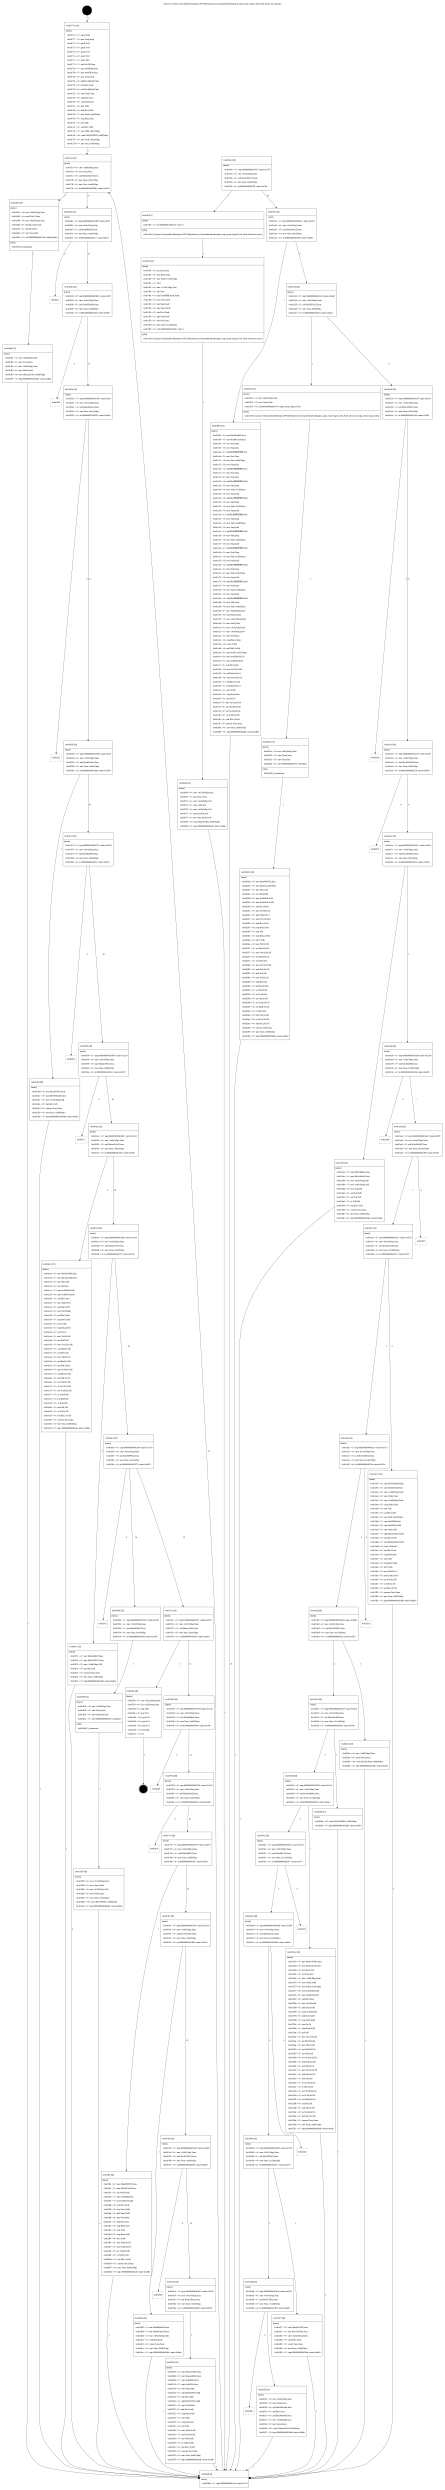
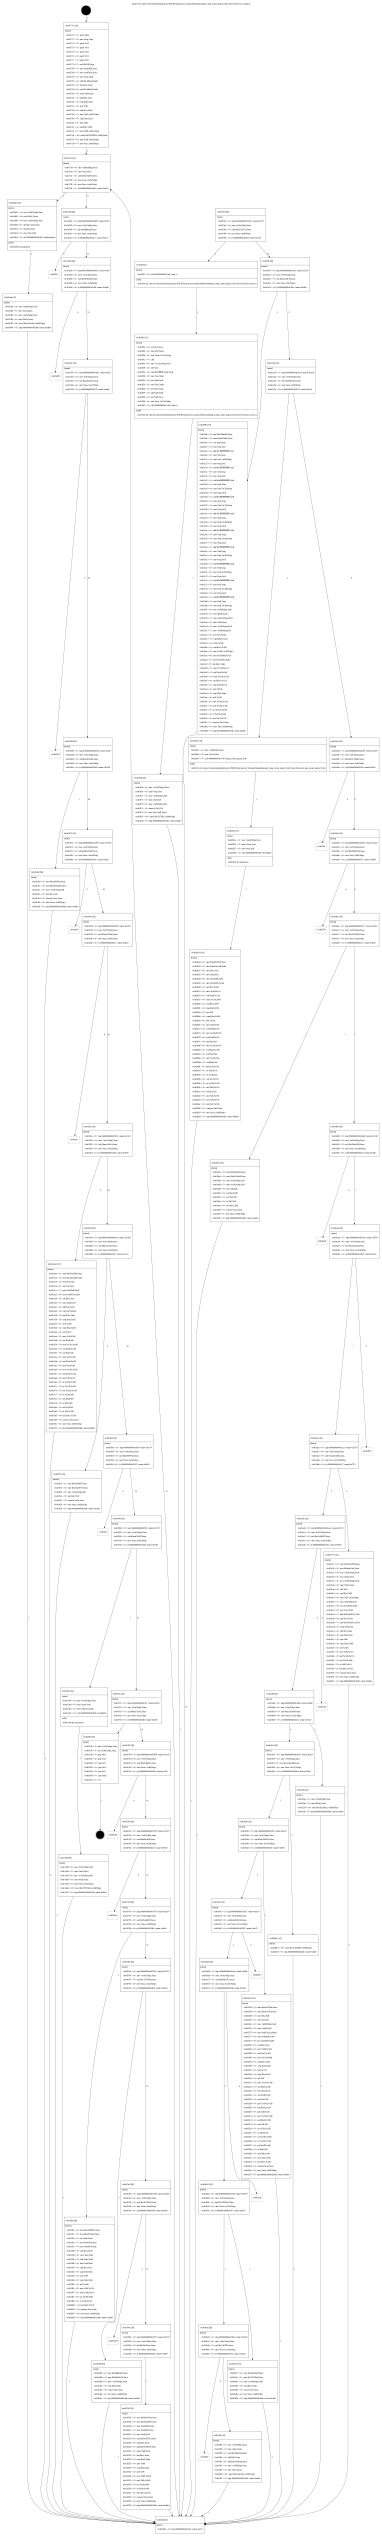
edge "0x4018e4 [28]" -> "0x40191c [28]": now "0x401900 [28]" -> "0x40191c [28]"
